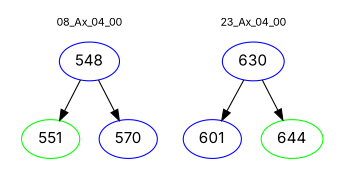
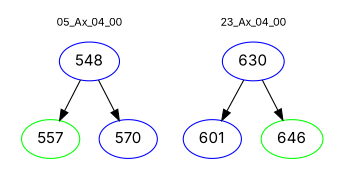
cluster "08_Ax_04_00": label "08_Ax_04_00" -> "05_Ax_04_00"
node "551": label "551" -> "557"
node "644": label "644" -> "646"
